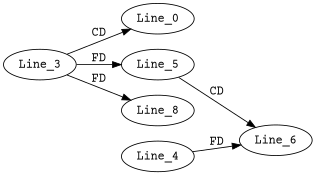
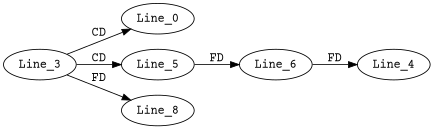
edge "Line_3" -> "Line_5": label "FD" -> "CD"
edge "Line_5" -> "Line_6": label "CD" -> "FD"
edge "Line_4" -> "Line_6": reversed
